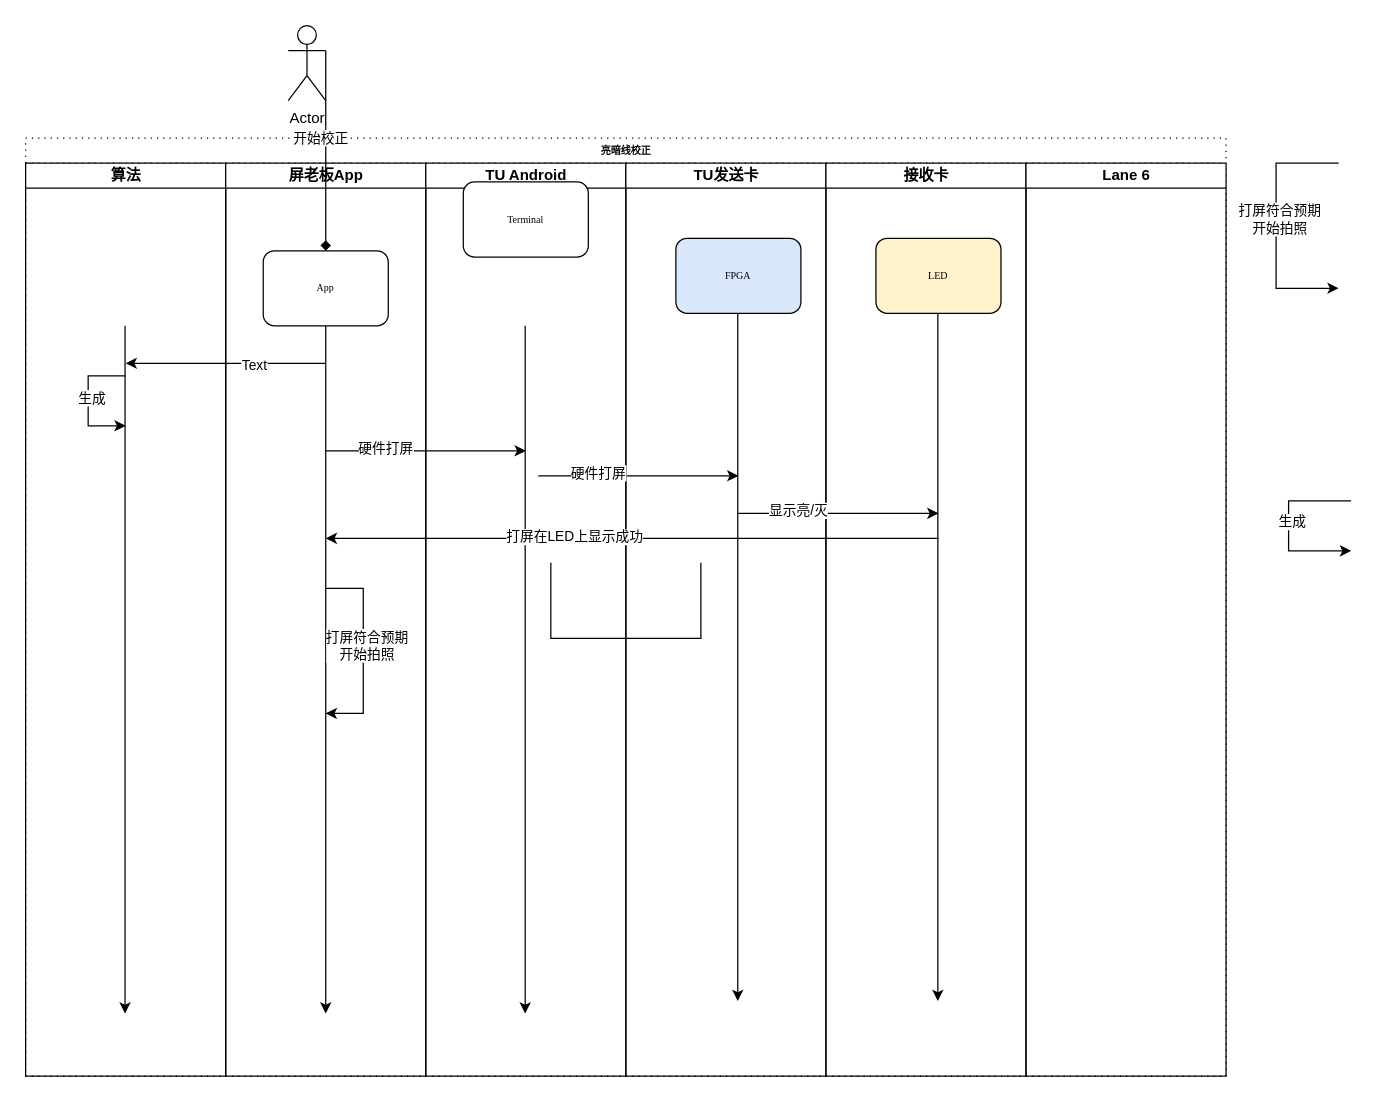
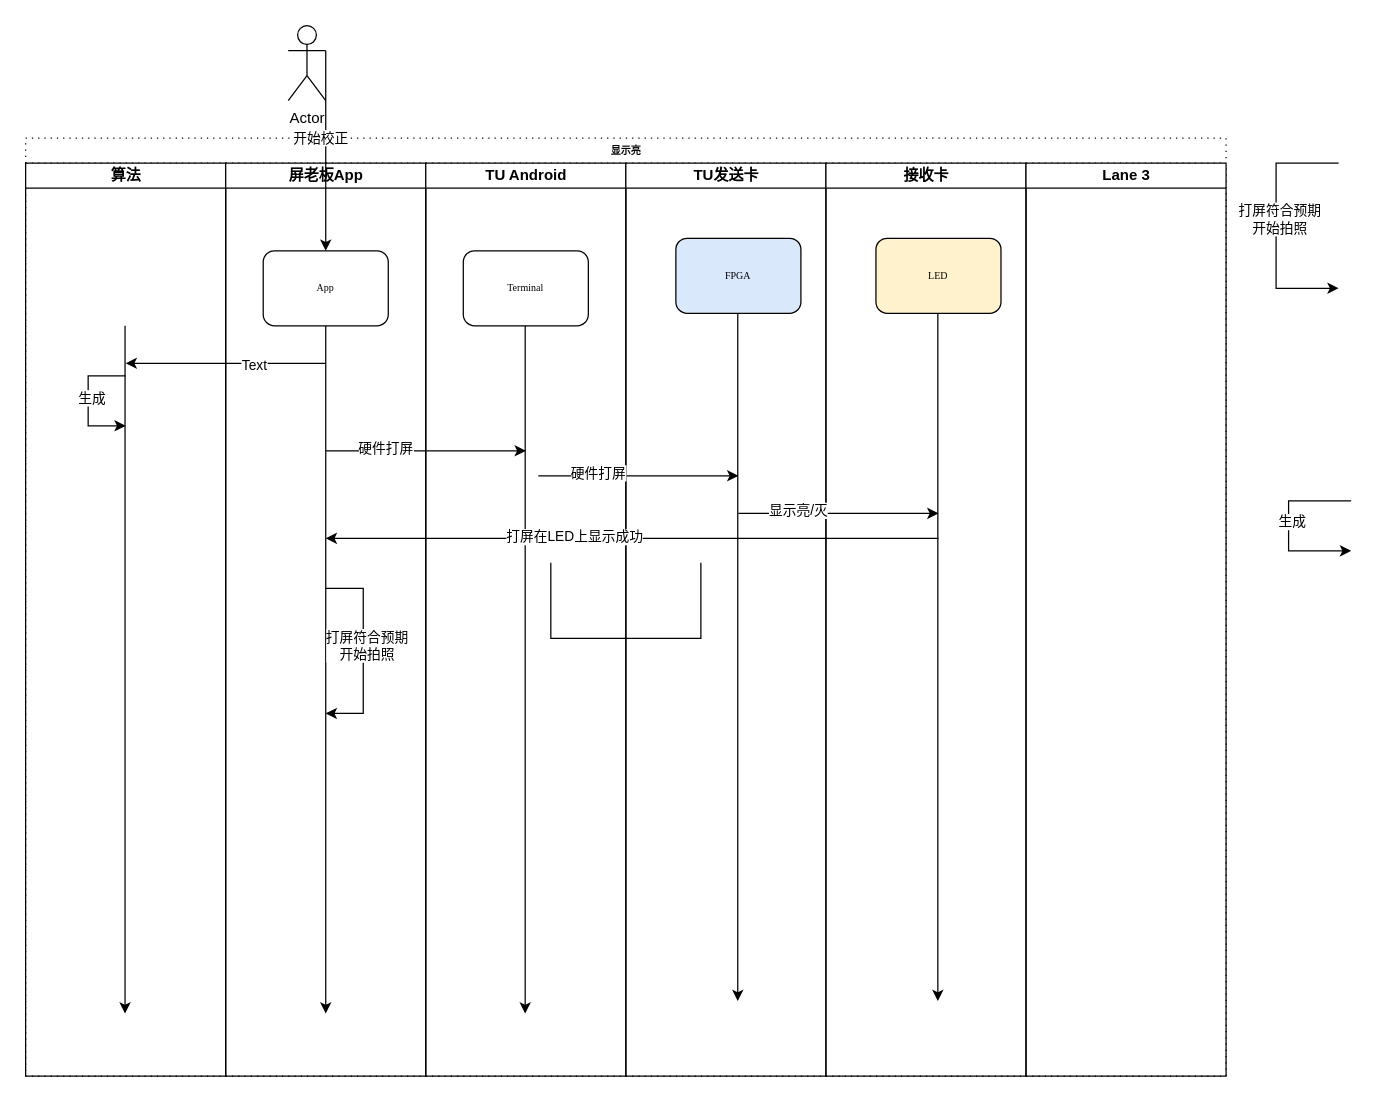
node "亮暗线校正": label "亮暗线校正" -> "显示亮"
node "Lane 6": label "Lane 6" -> "Lane 3"
node "Terminal": moved (526, 219) -> (526, 288)
edge "Actor" -> "App": arrowhead diamond -> classic
